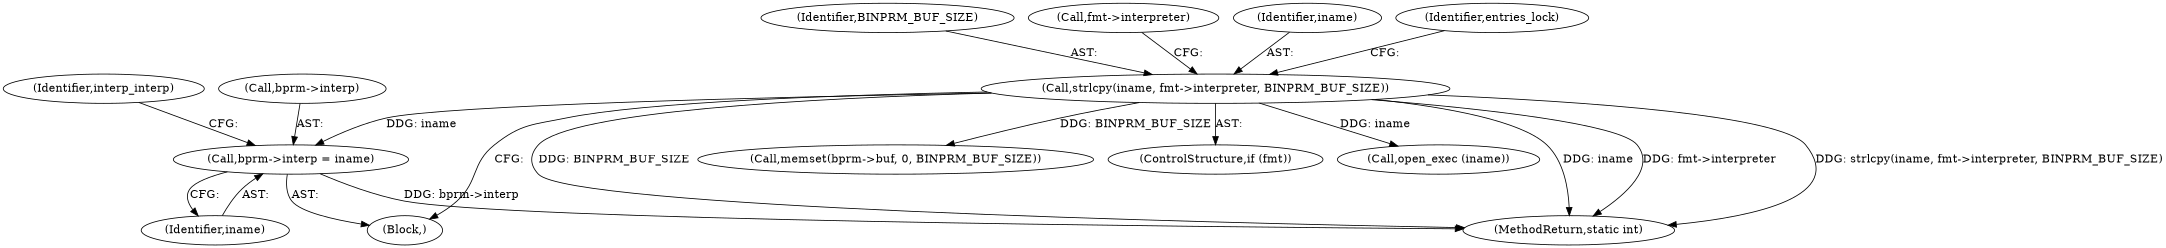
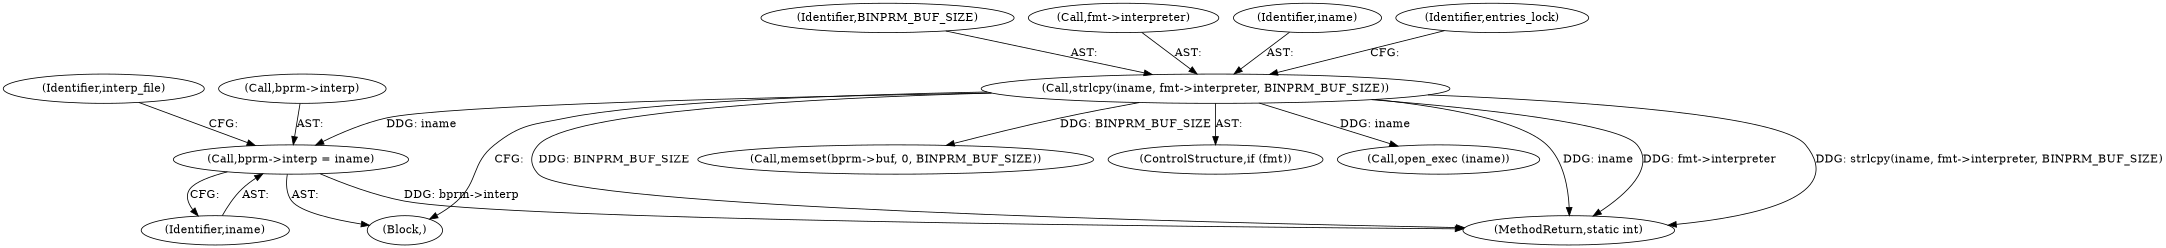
edge "(Call,fmt->interpreter)" -> "(Call,strlcpy(iname, fmt->interpreter, BINPRM_BUF_SIZE))": label "CFG: " -> "AST: "
node "(Identifier,interp_interp)": label "(Identifier,interp_interp)" -> "(Identifier,interp_file)"
